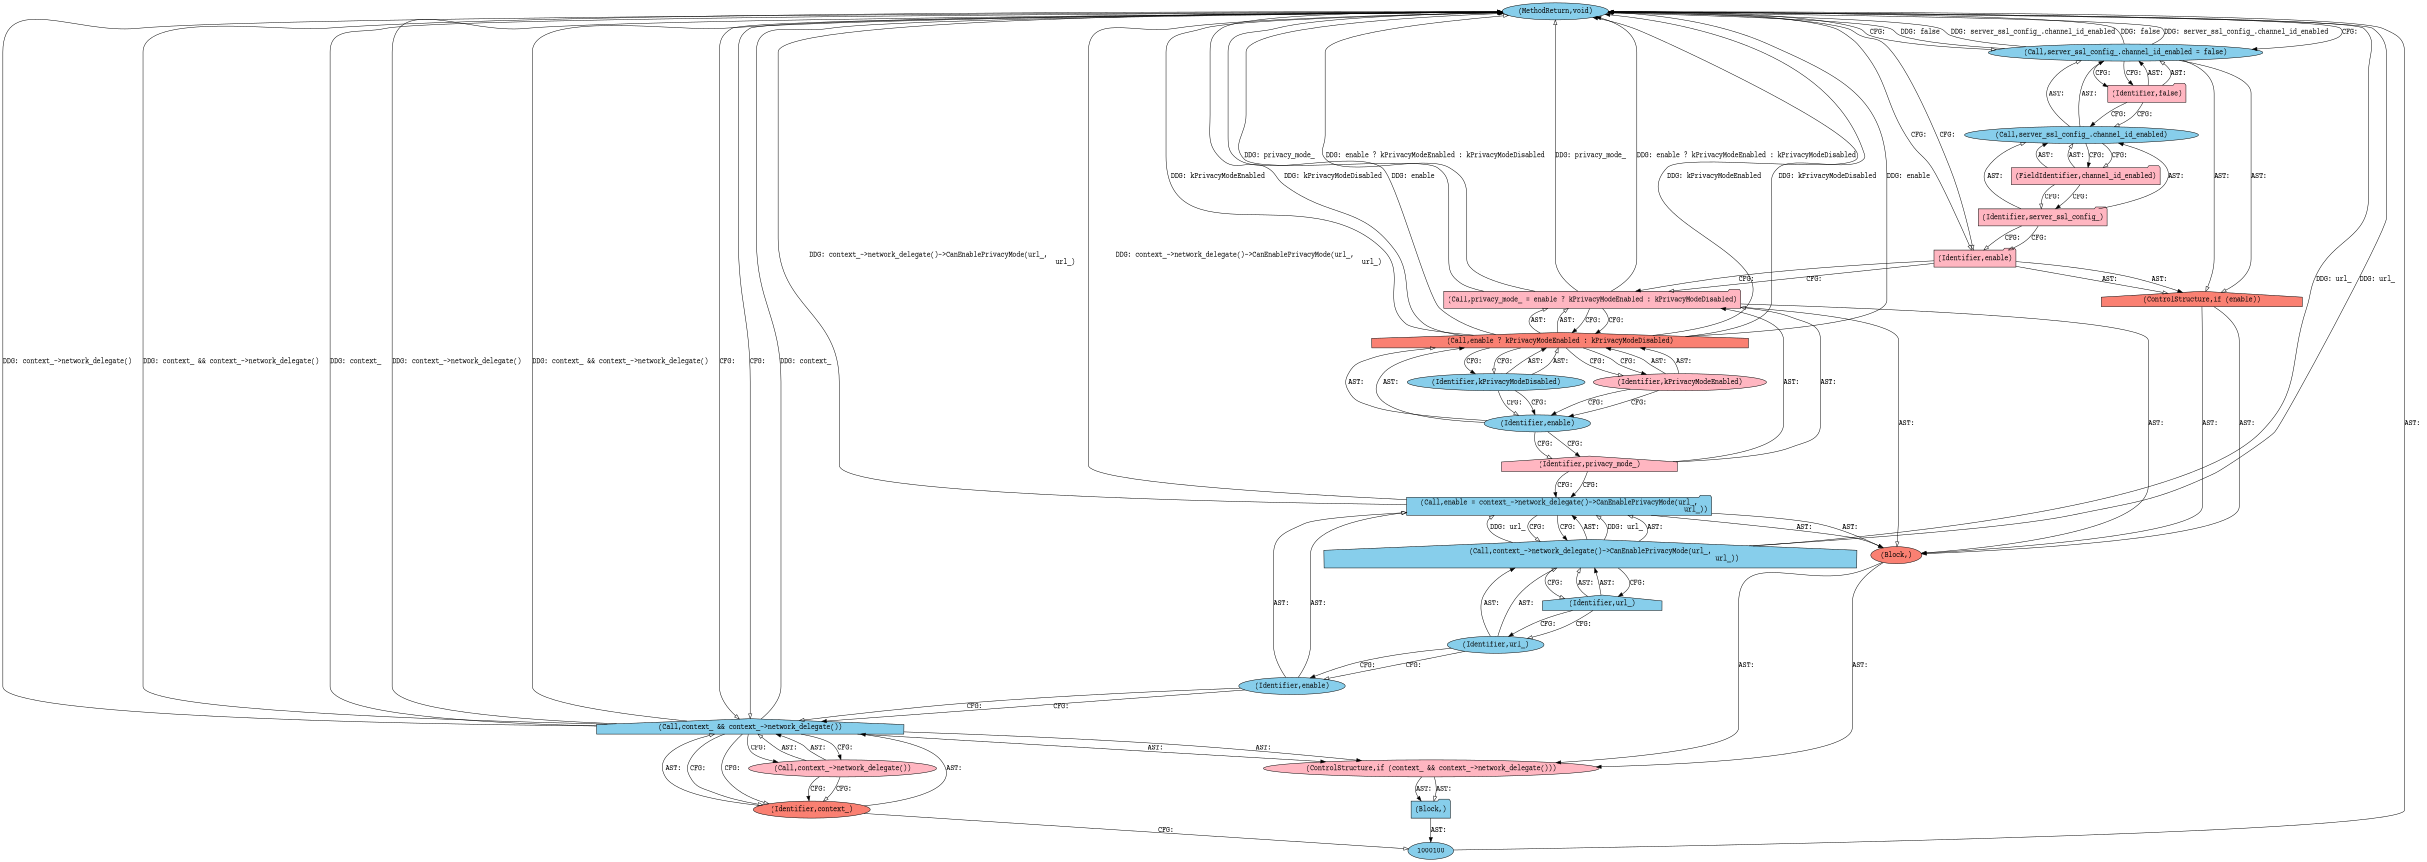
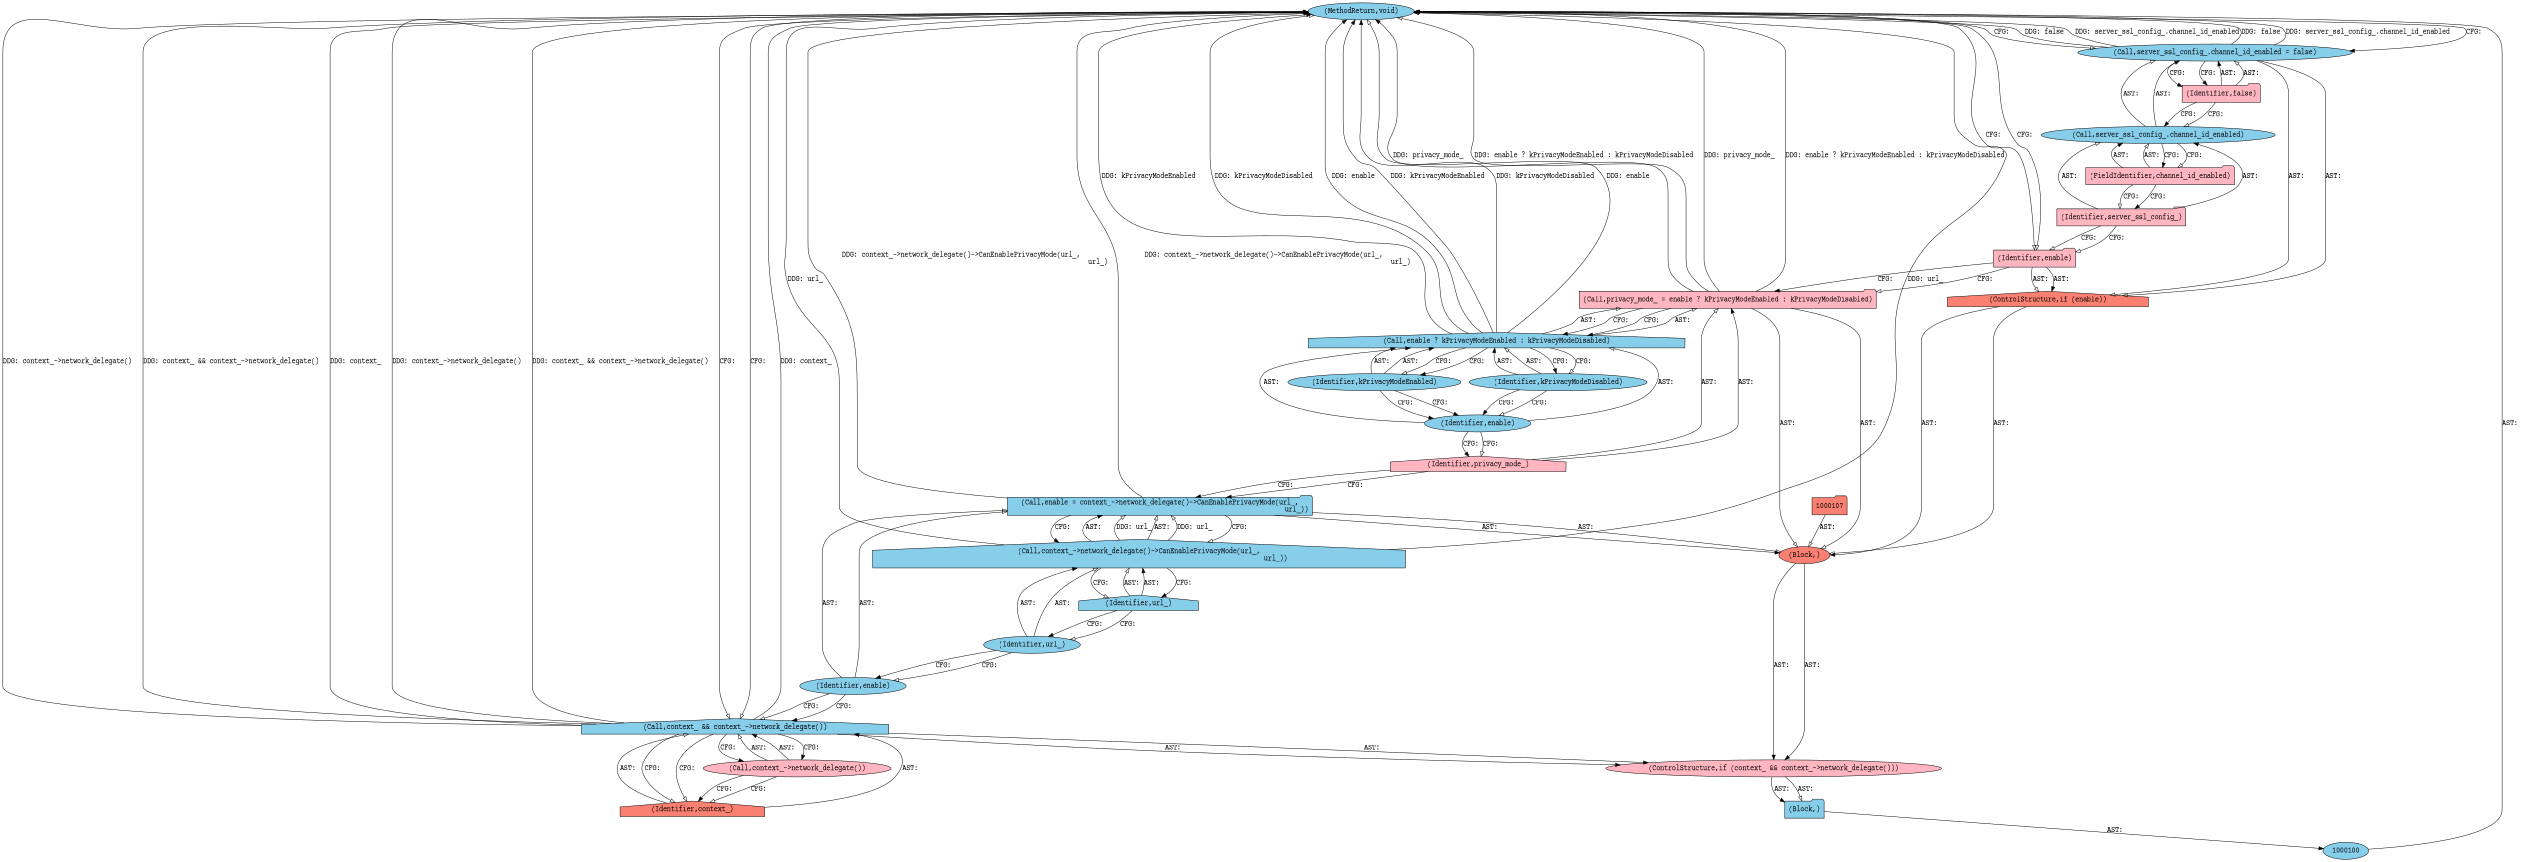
node "(Call,enable ? kPrivacyModeEnabled : kPrivacyModeDisabled)": fillcolor salmon -> skyblue
node "(Identifier,kPrivacyModeEnabled)": fillcolor lightpink -> skyblue
node "1000107": added
node "(Identifier,context_)": shape ellipse -> house
edge "(Identifier,context_)" -> "1000100": removed, label "CFG:"
